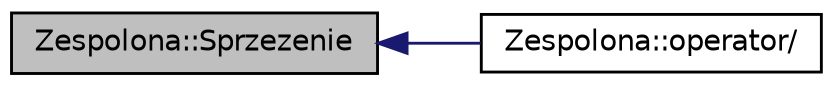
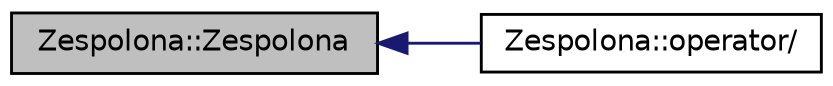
node "Zespolona::Sprzezenie": label "Zespolona::Sprzezenie" -> "Zespolona::Zespolona"
